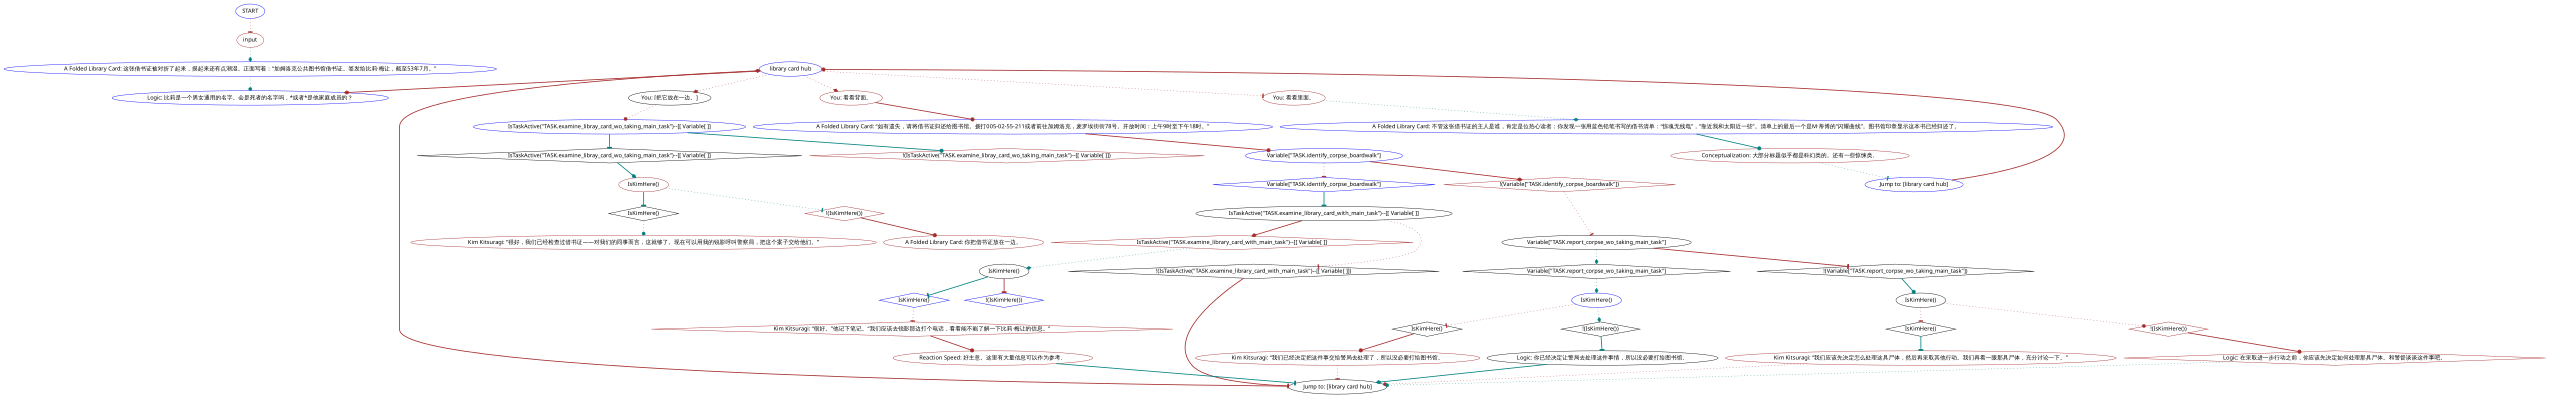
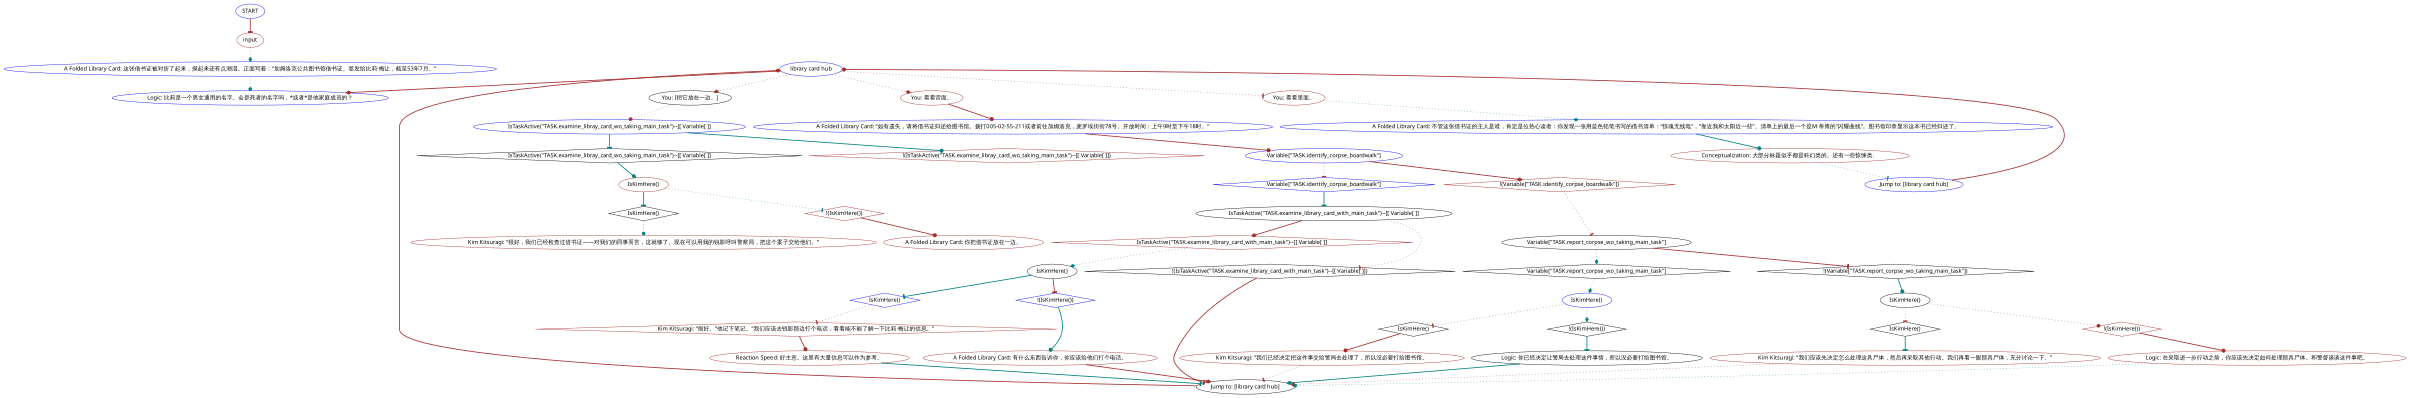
edge "START" -> "input": style dotted -> bold
node "A Folded Library Card: 有什么东西告诉你，你应该给他们打个电话。": added
node "Logic: 在采取进一步行动之前，你应该先决定如何处理那具尸体。和警督谈谈这件事吧。": shape diamond -> ellipse
